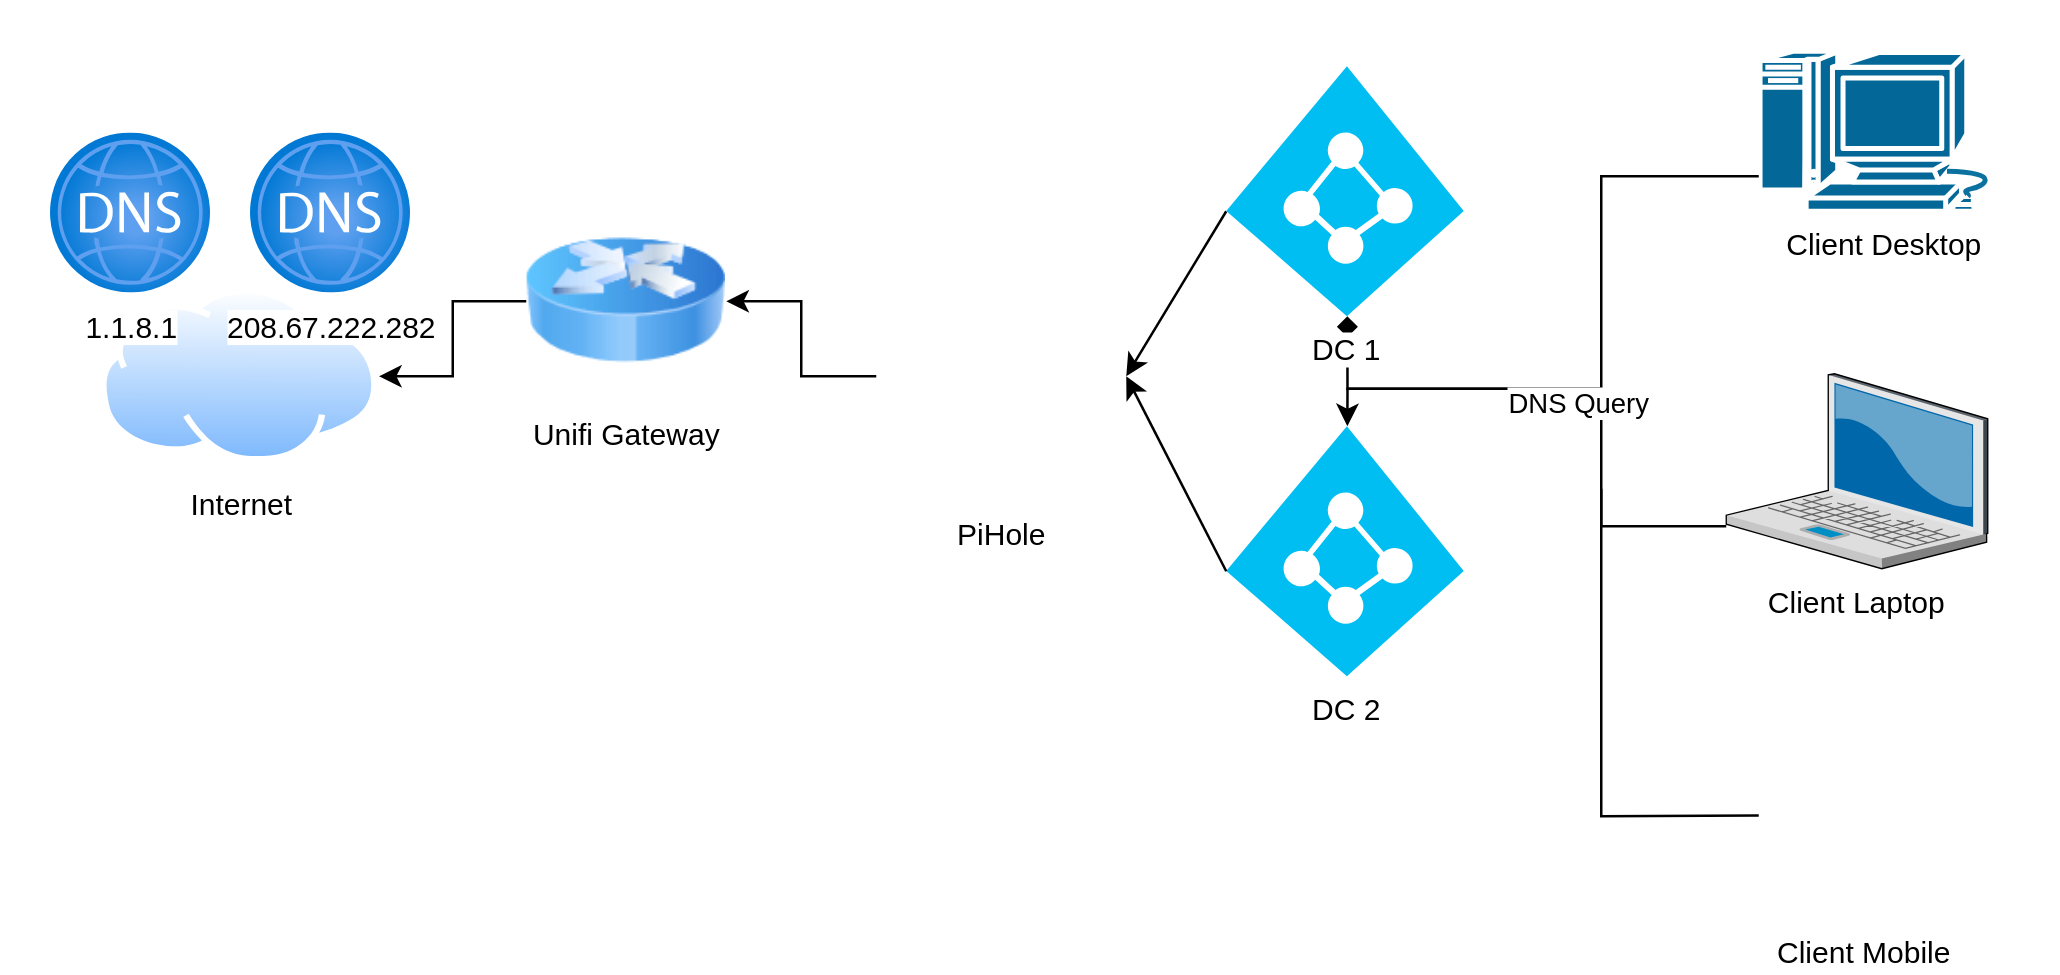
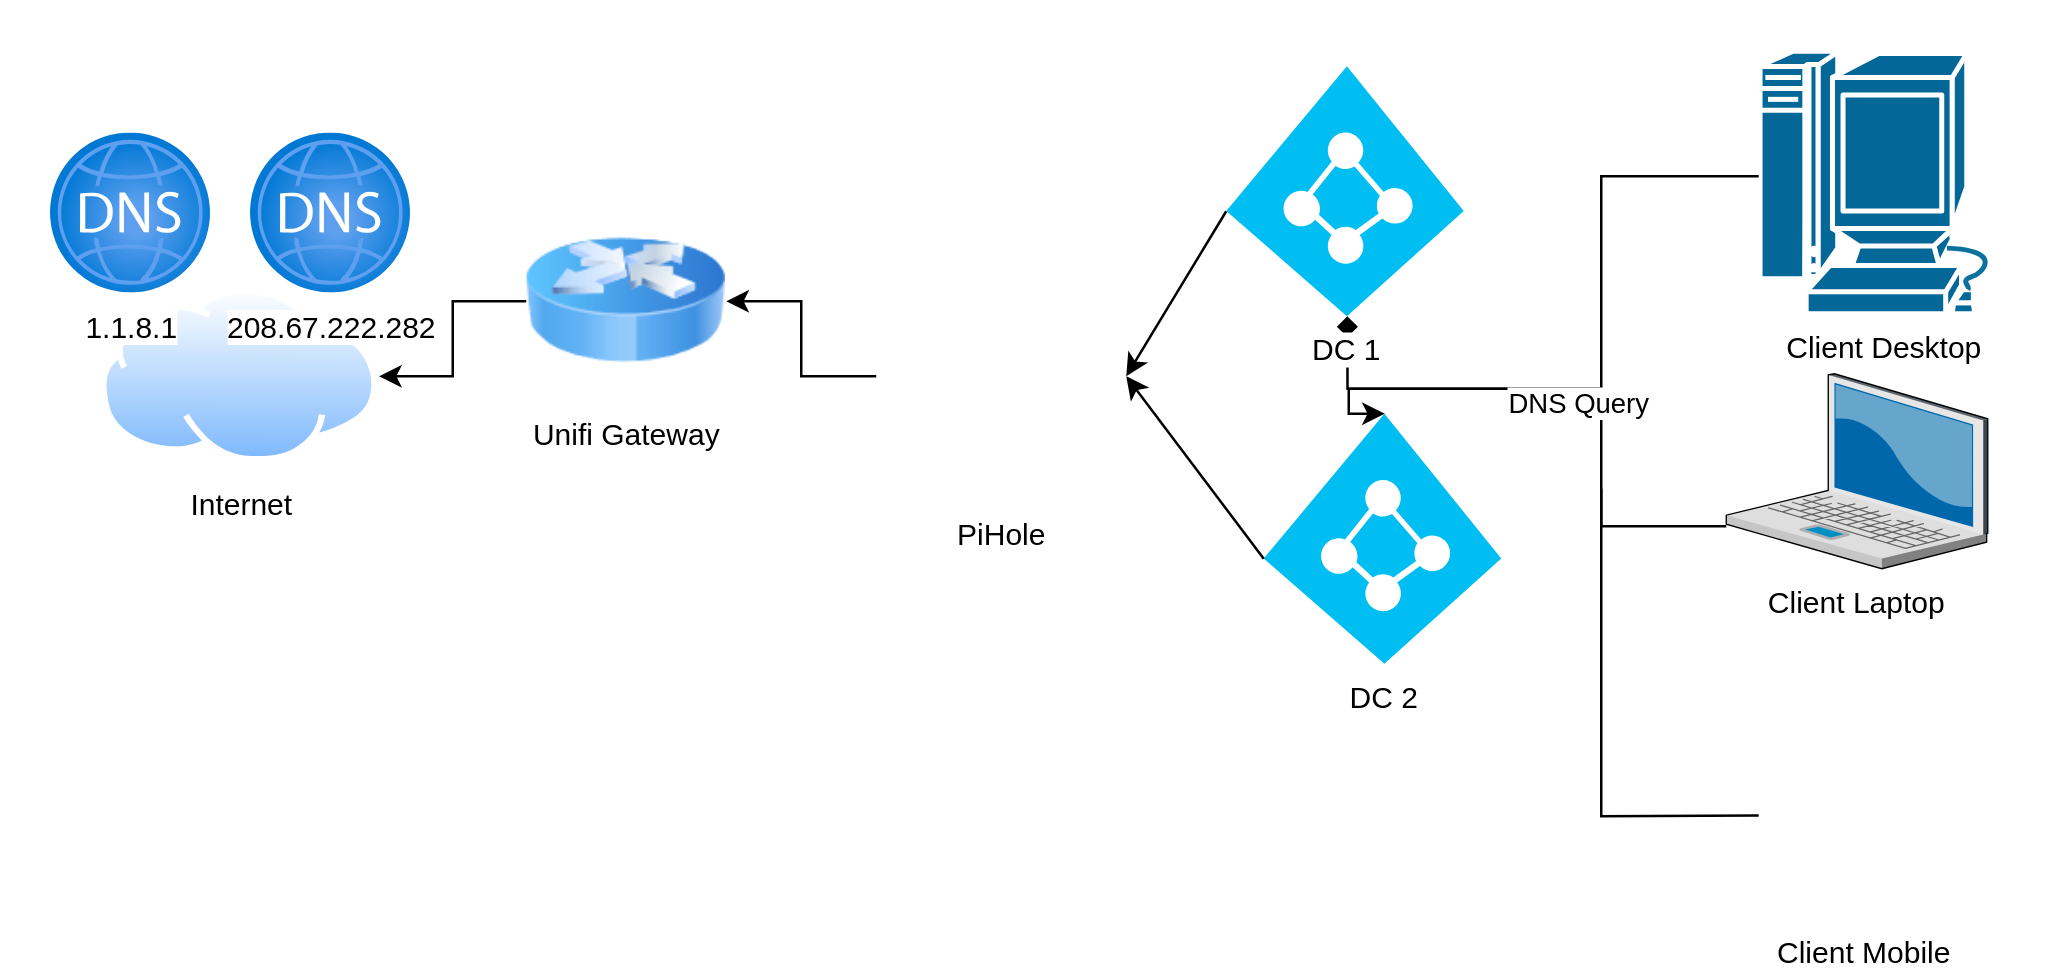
node "Client Desktop": size 248x160 -> 248x263
node "DC 2": moved (1345, 551) -> (1383, 539)
